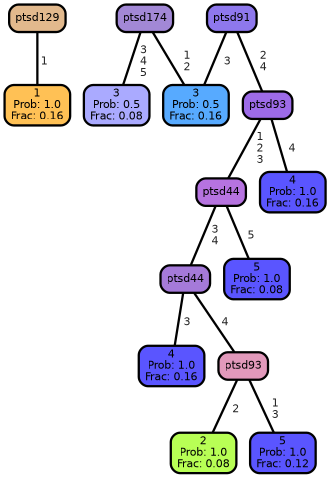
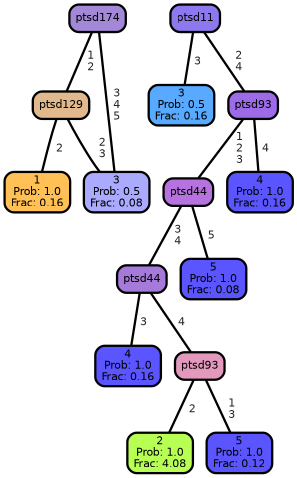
node "ptsd91": label "ptsd91" -> "ptsd11"
edge "ptsd174" -- "3 Prob: 0.5 Frac: 0.16": now "ptsd174" -- "ptsd129"
edge "ptsd129" -- "1 Prob: 1.0 Frac: 0.16": label " 1" -> " 2"
edge "ptsd129" -- "3 Prob: 0.5 Frac: 0.08": added, label "2 3"
node "2 Prob: 1.0 Frac: 0.08": label "2 Prob: 1.0 Frac: 0.08" -> "2 Prob: 1.0 Frac: 4.08"
